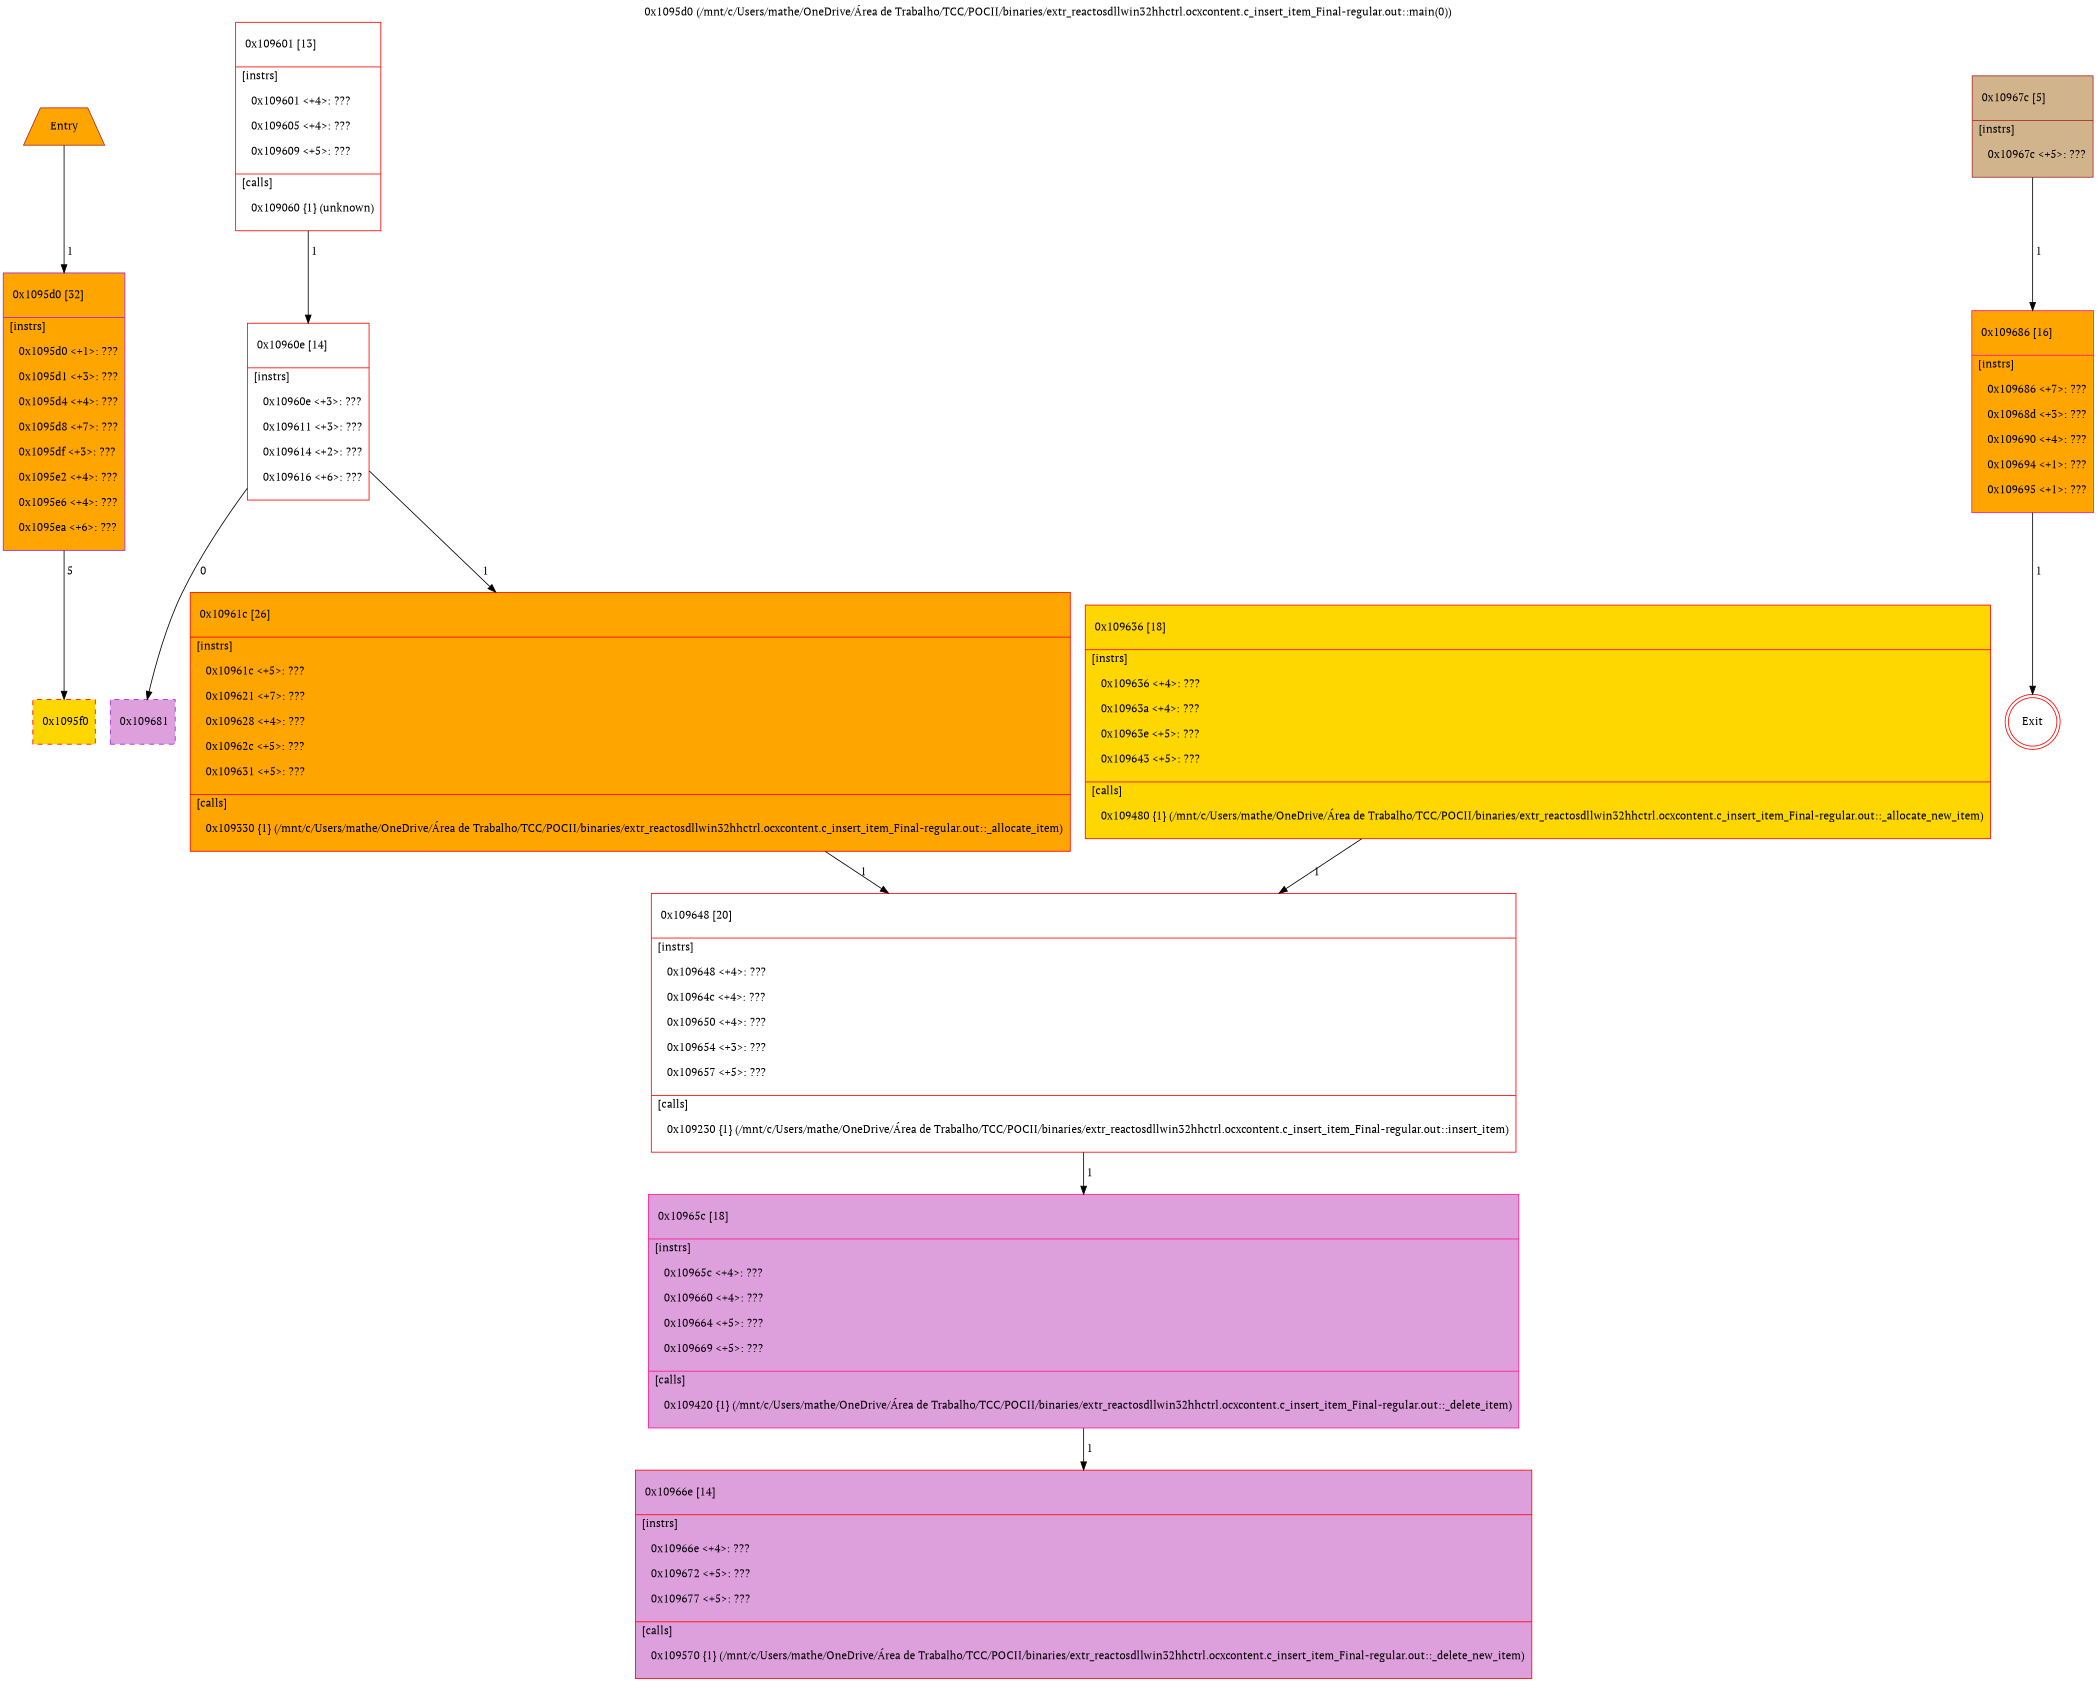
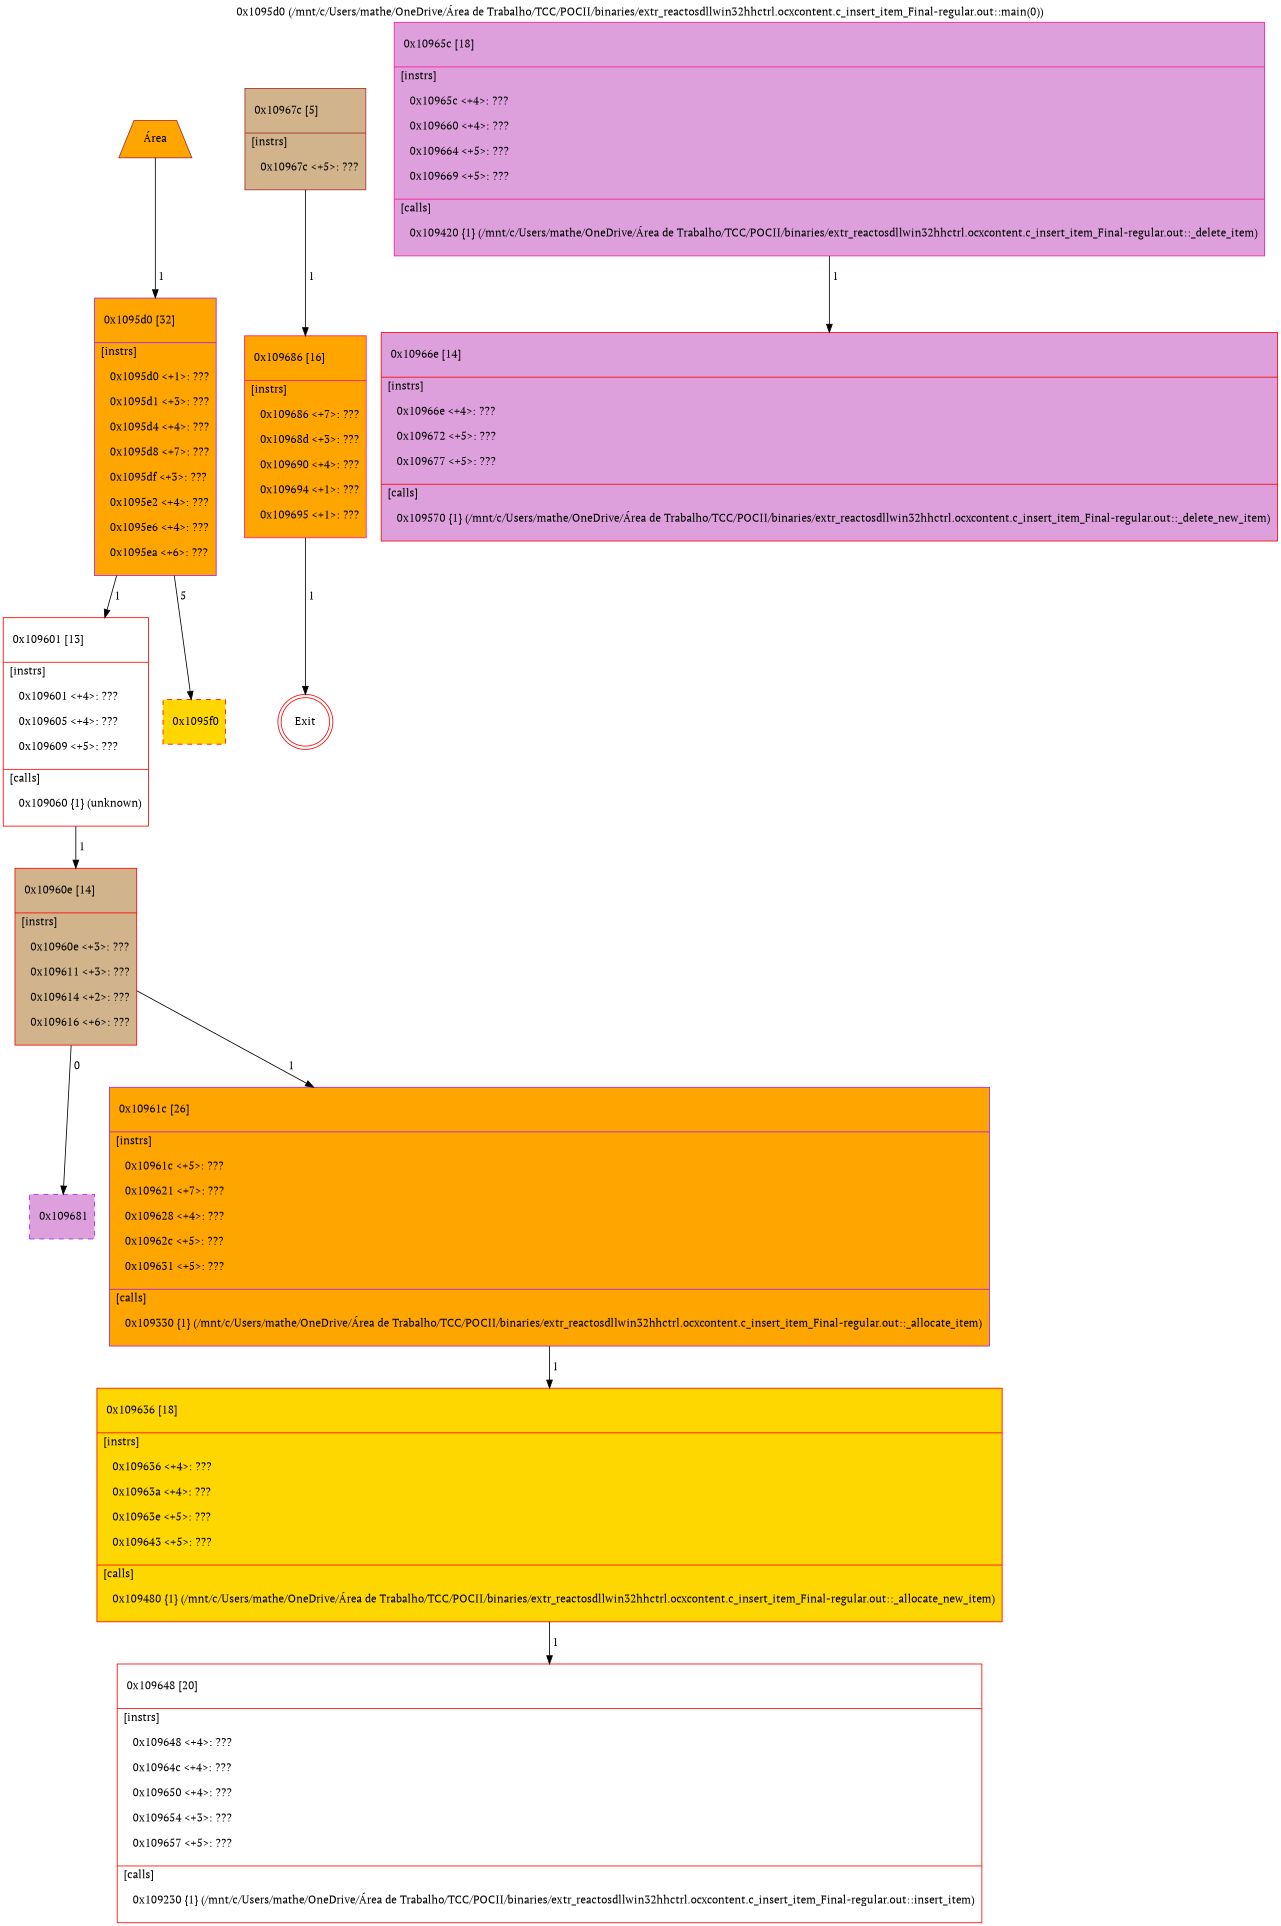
node "Entry": label "Entry" -> "Área"
node "0x10960e [14]": fillcolor white -> tan
edge "0x1095d0 [32]" -> "0x109601 [13]": added, label "1"
node "0x10961c [26]": color red -> purple
edge "0x10961c [26]" -> "0x109648 [20]": now "0x10961c [26]" -> "0x109636 [18]"
edge "0x109648 [20]" -> "0x10965c [18]": removed, label "1"
